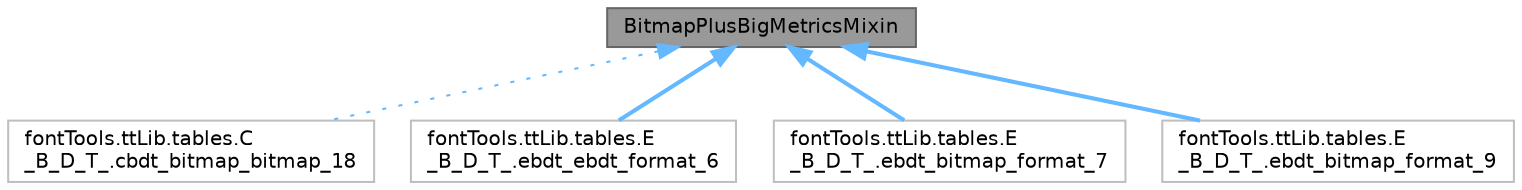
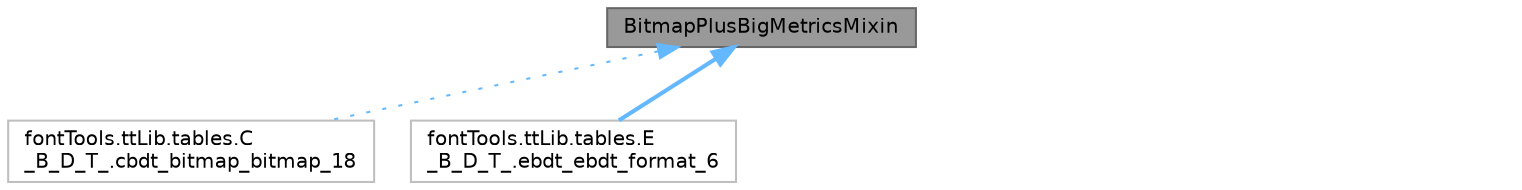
node "fontTools.ttLib.tables.E _B_D_T_.ebdt_bitmap_format_7": removed
node "fontTools.ttLib.tables.E _B_D_T_.ebdt_bitmap_format_9": removed
